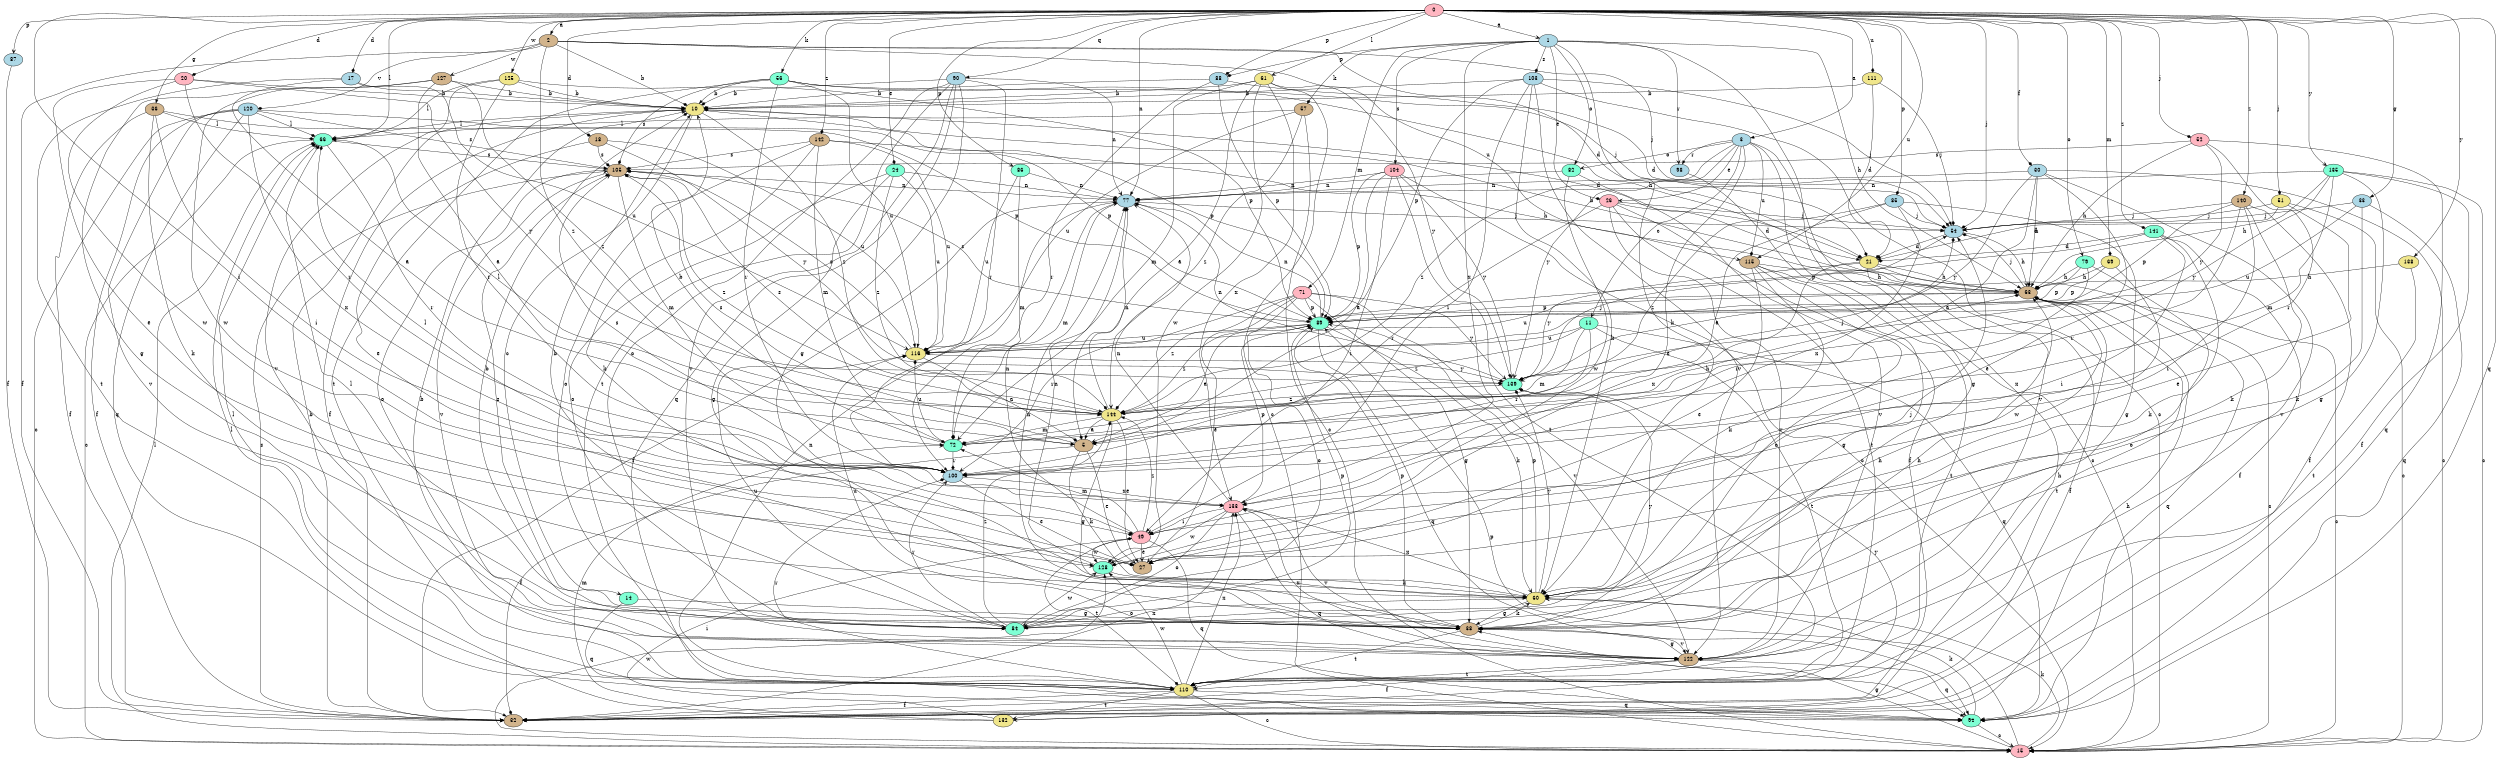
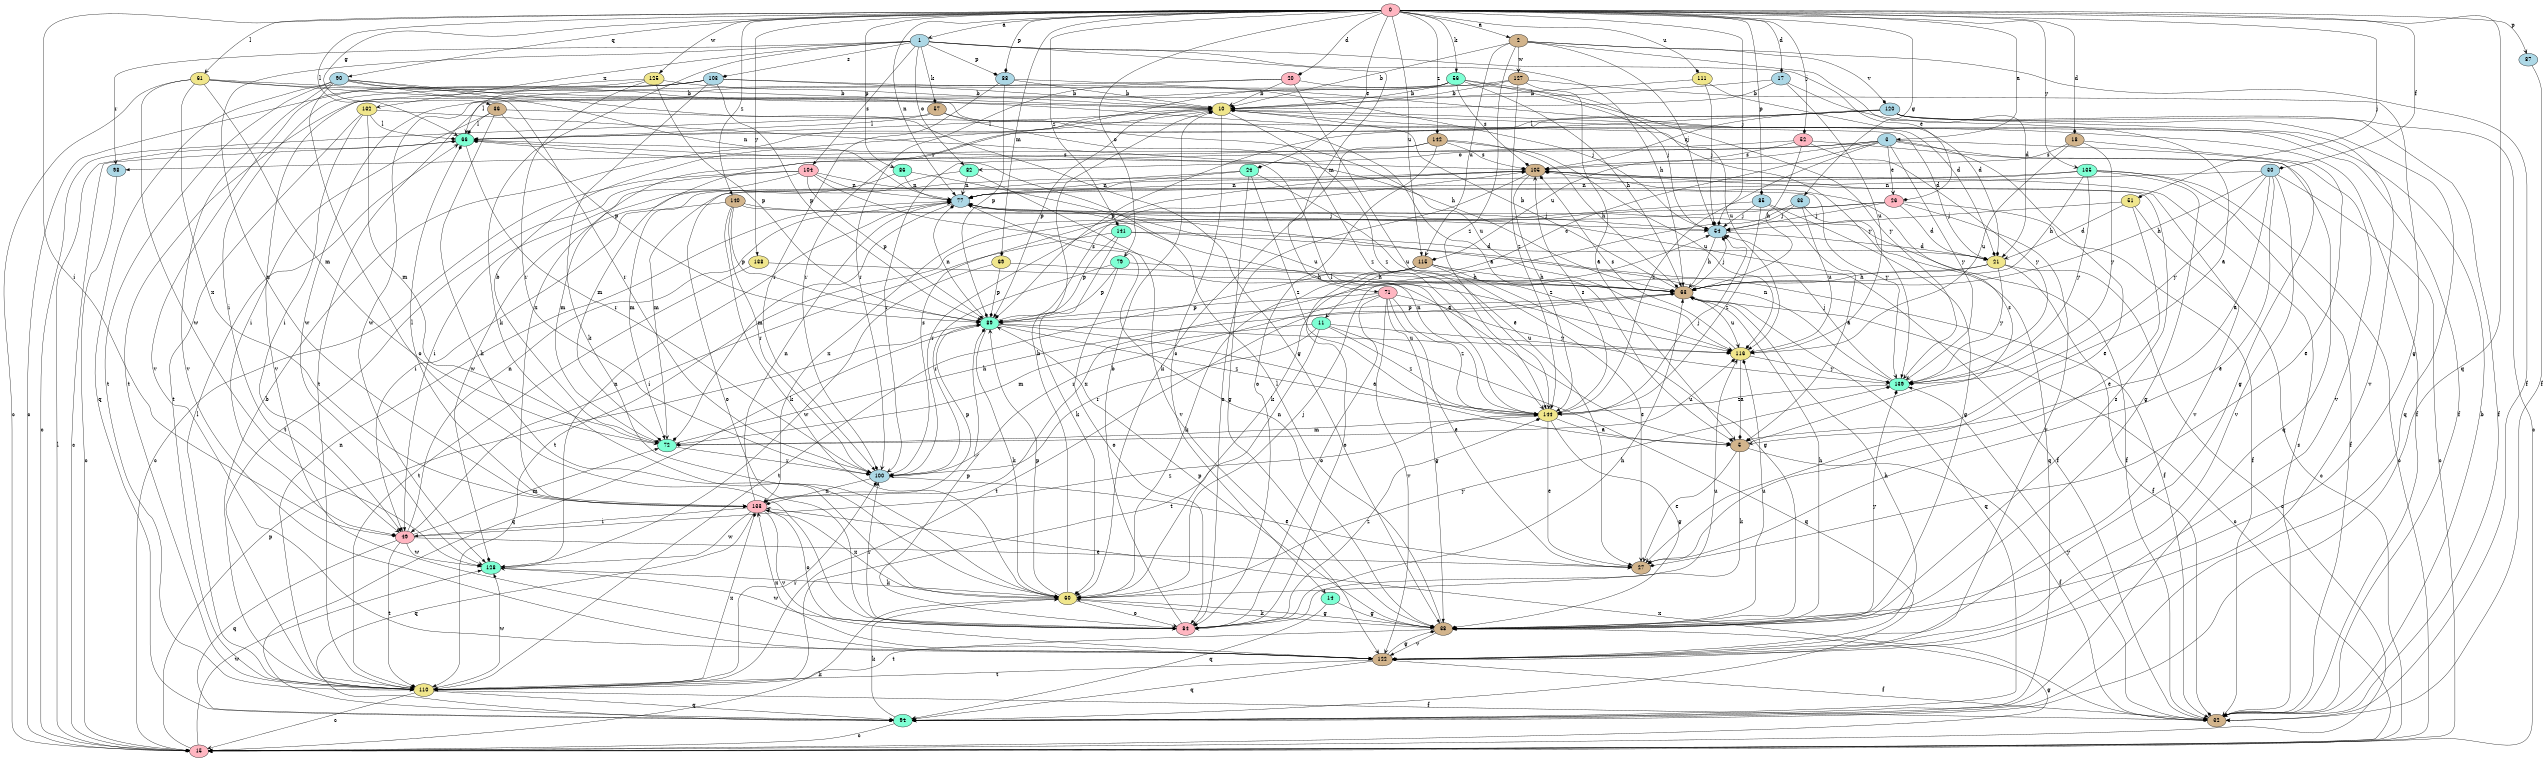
node "84": fillcolor aquamarine -> lightpink
edge "110" -> "132": reversed
